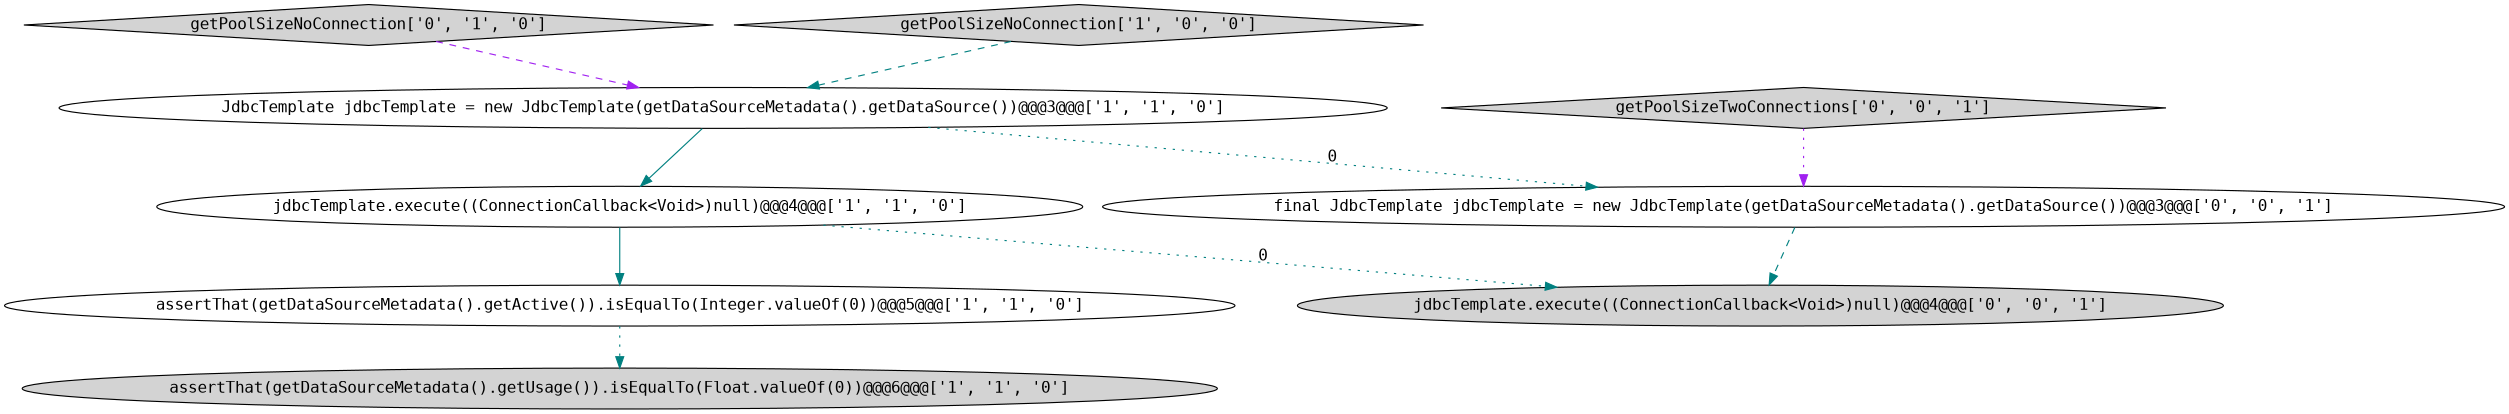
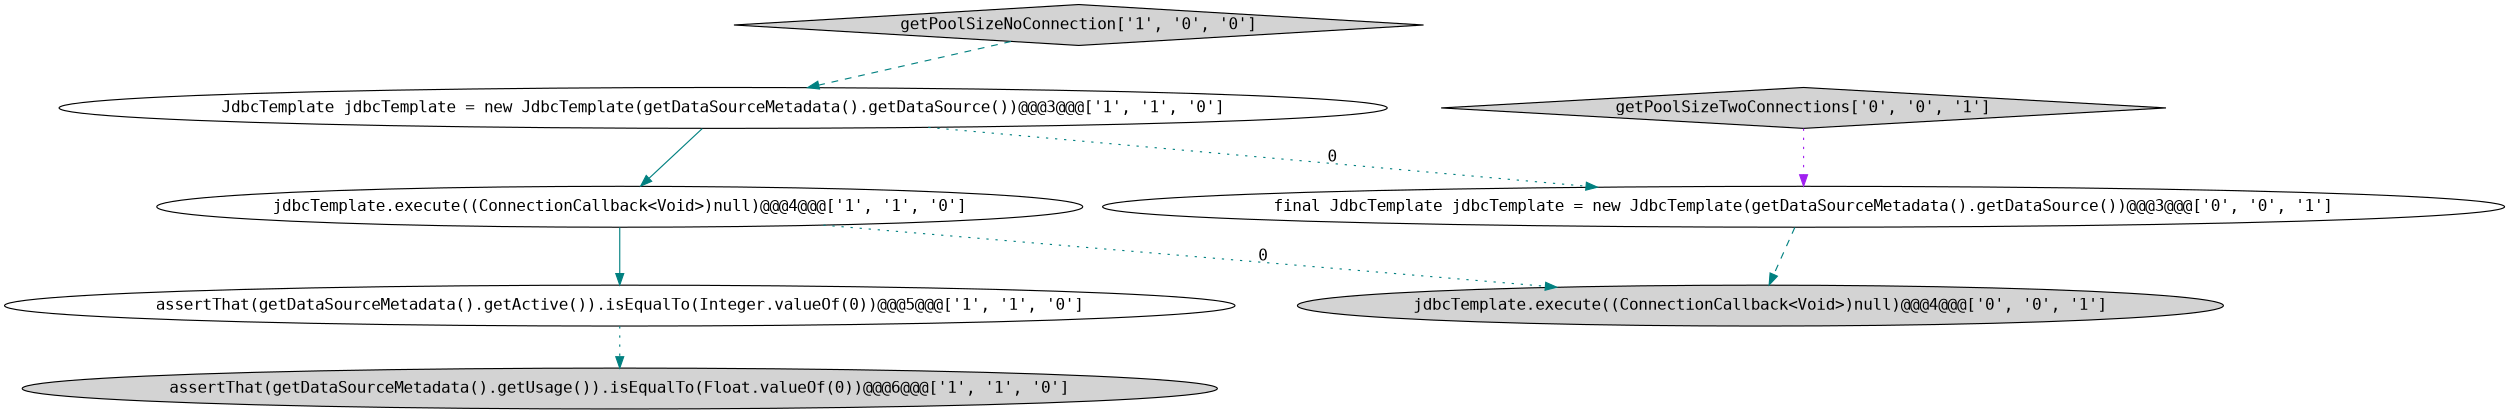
node "getPoolSizeNoConnection['0', '1', '0']": removed
